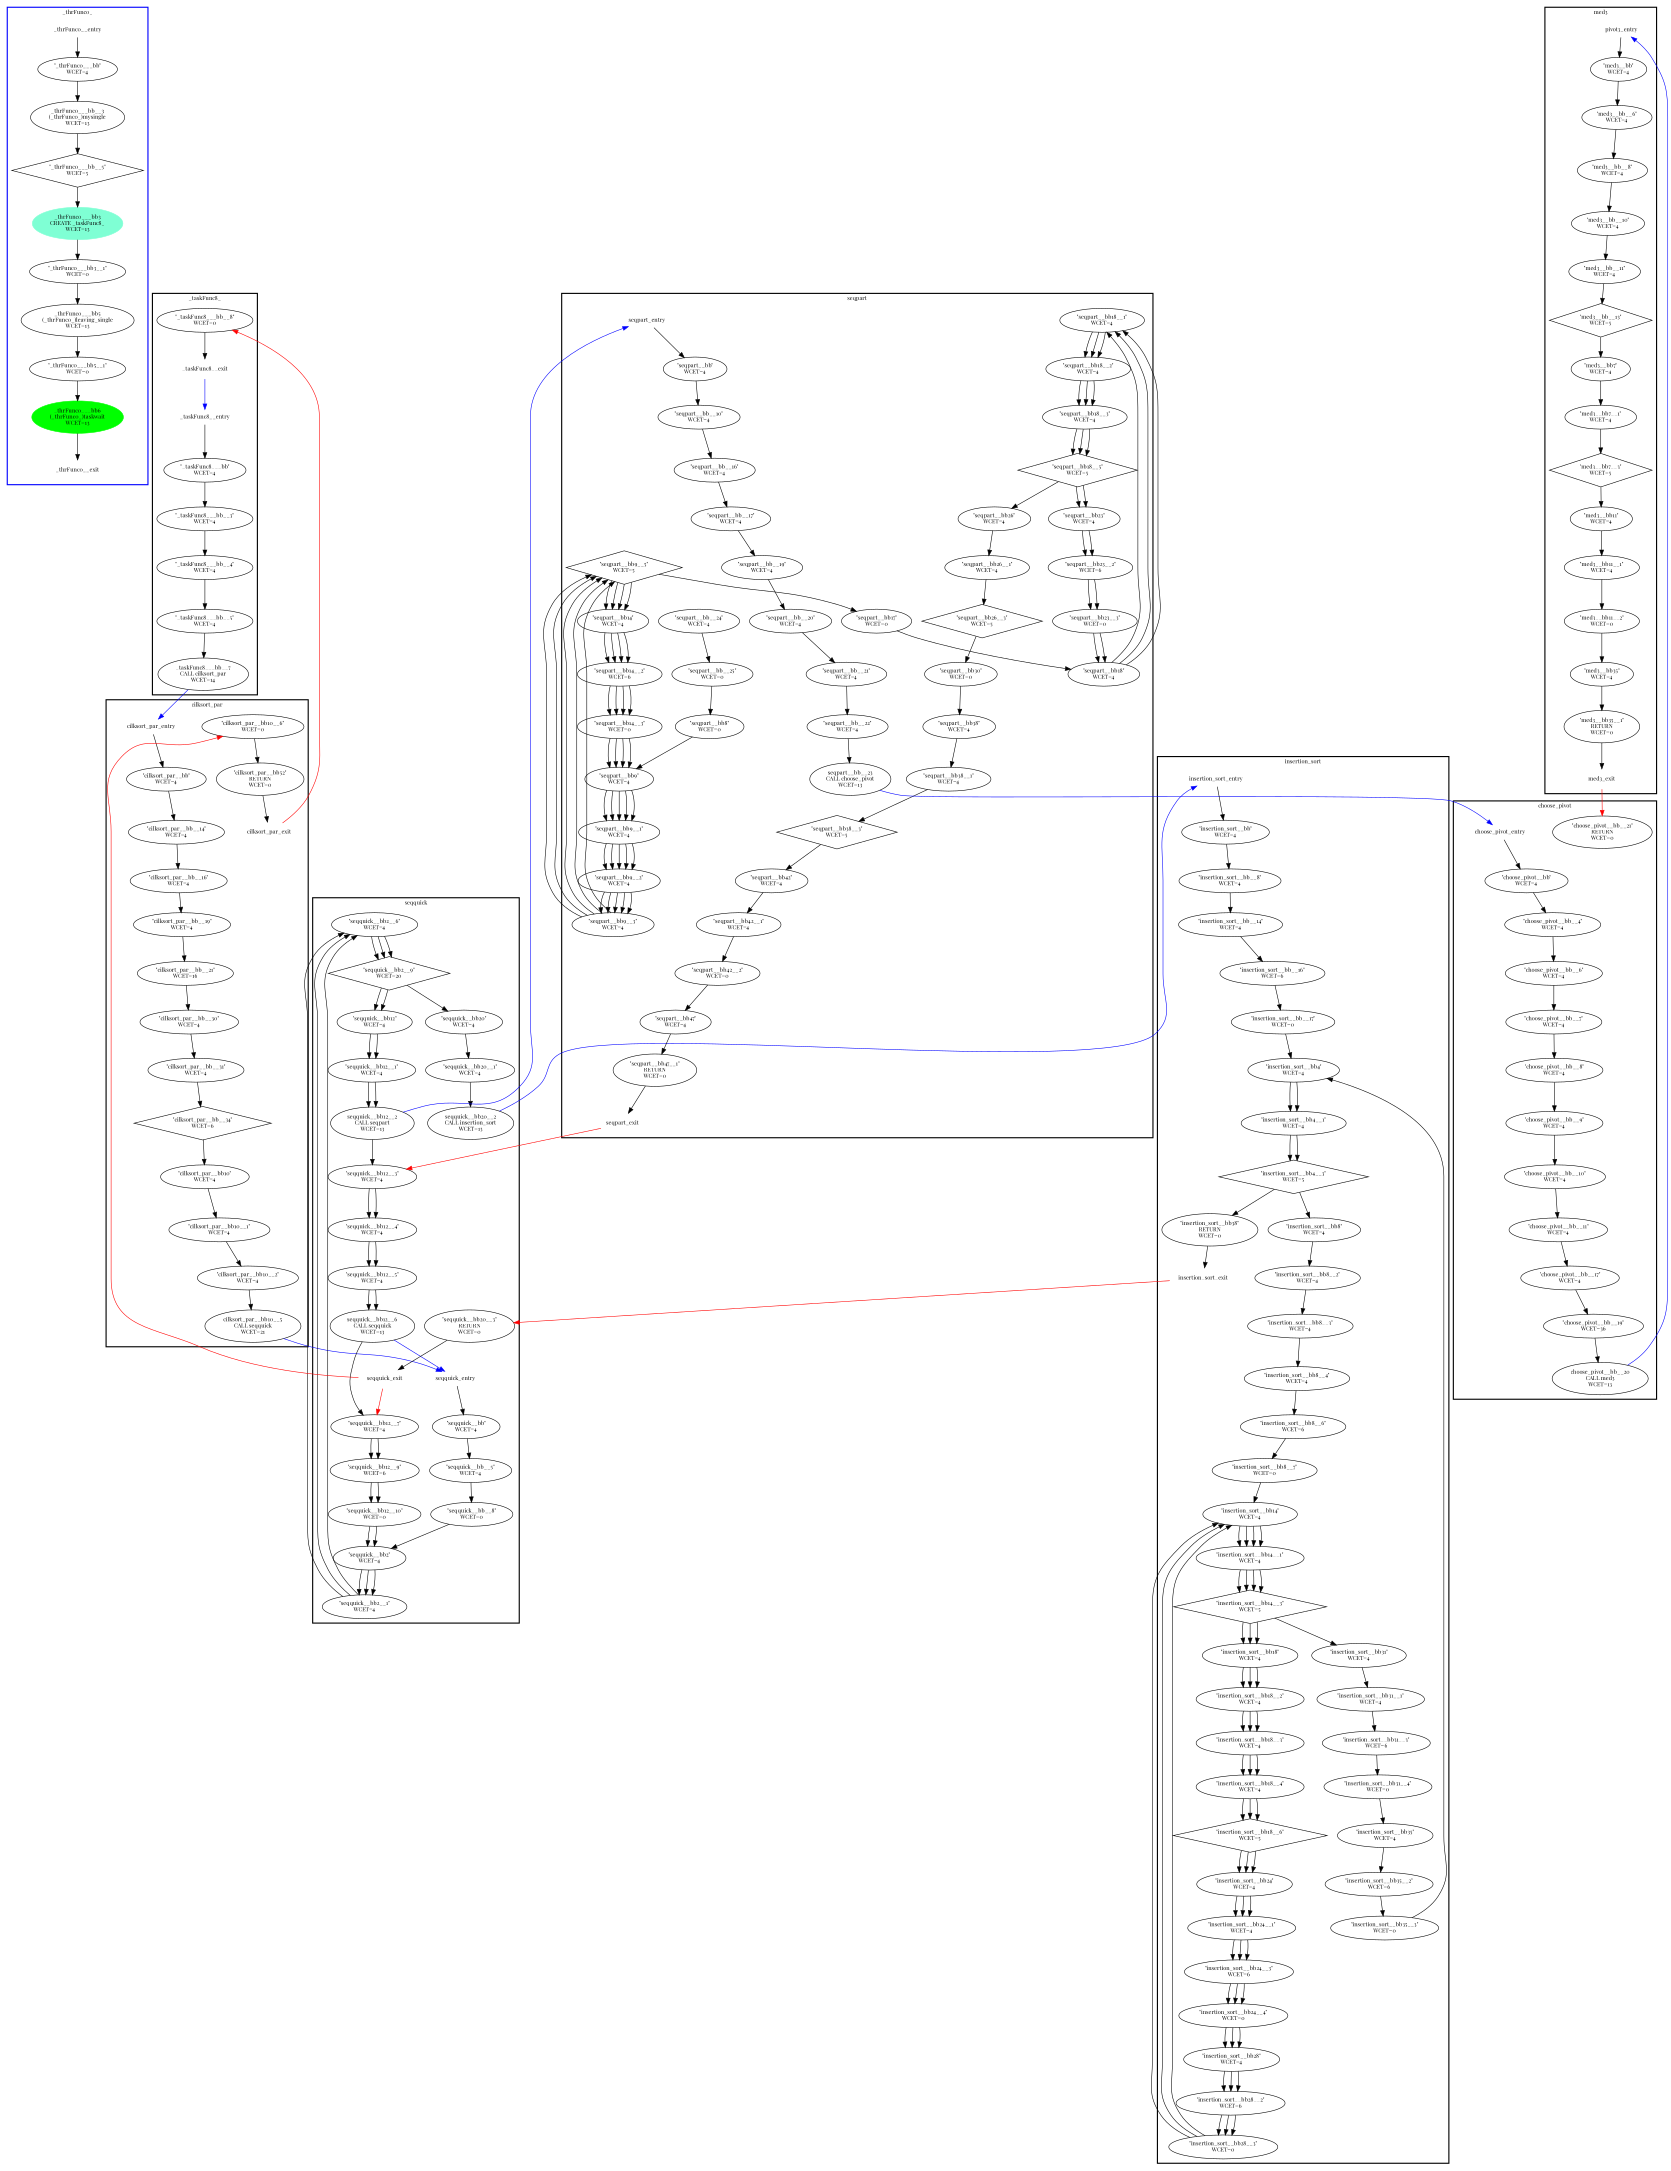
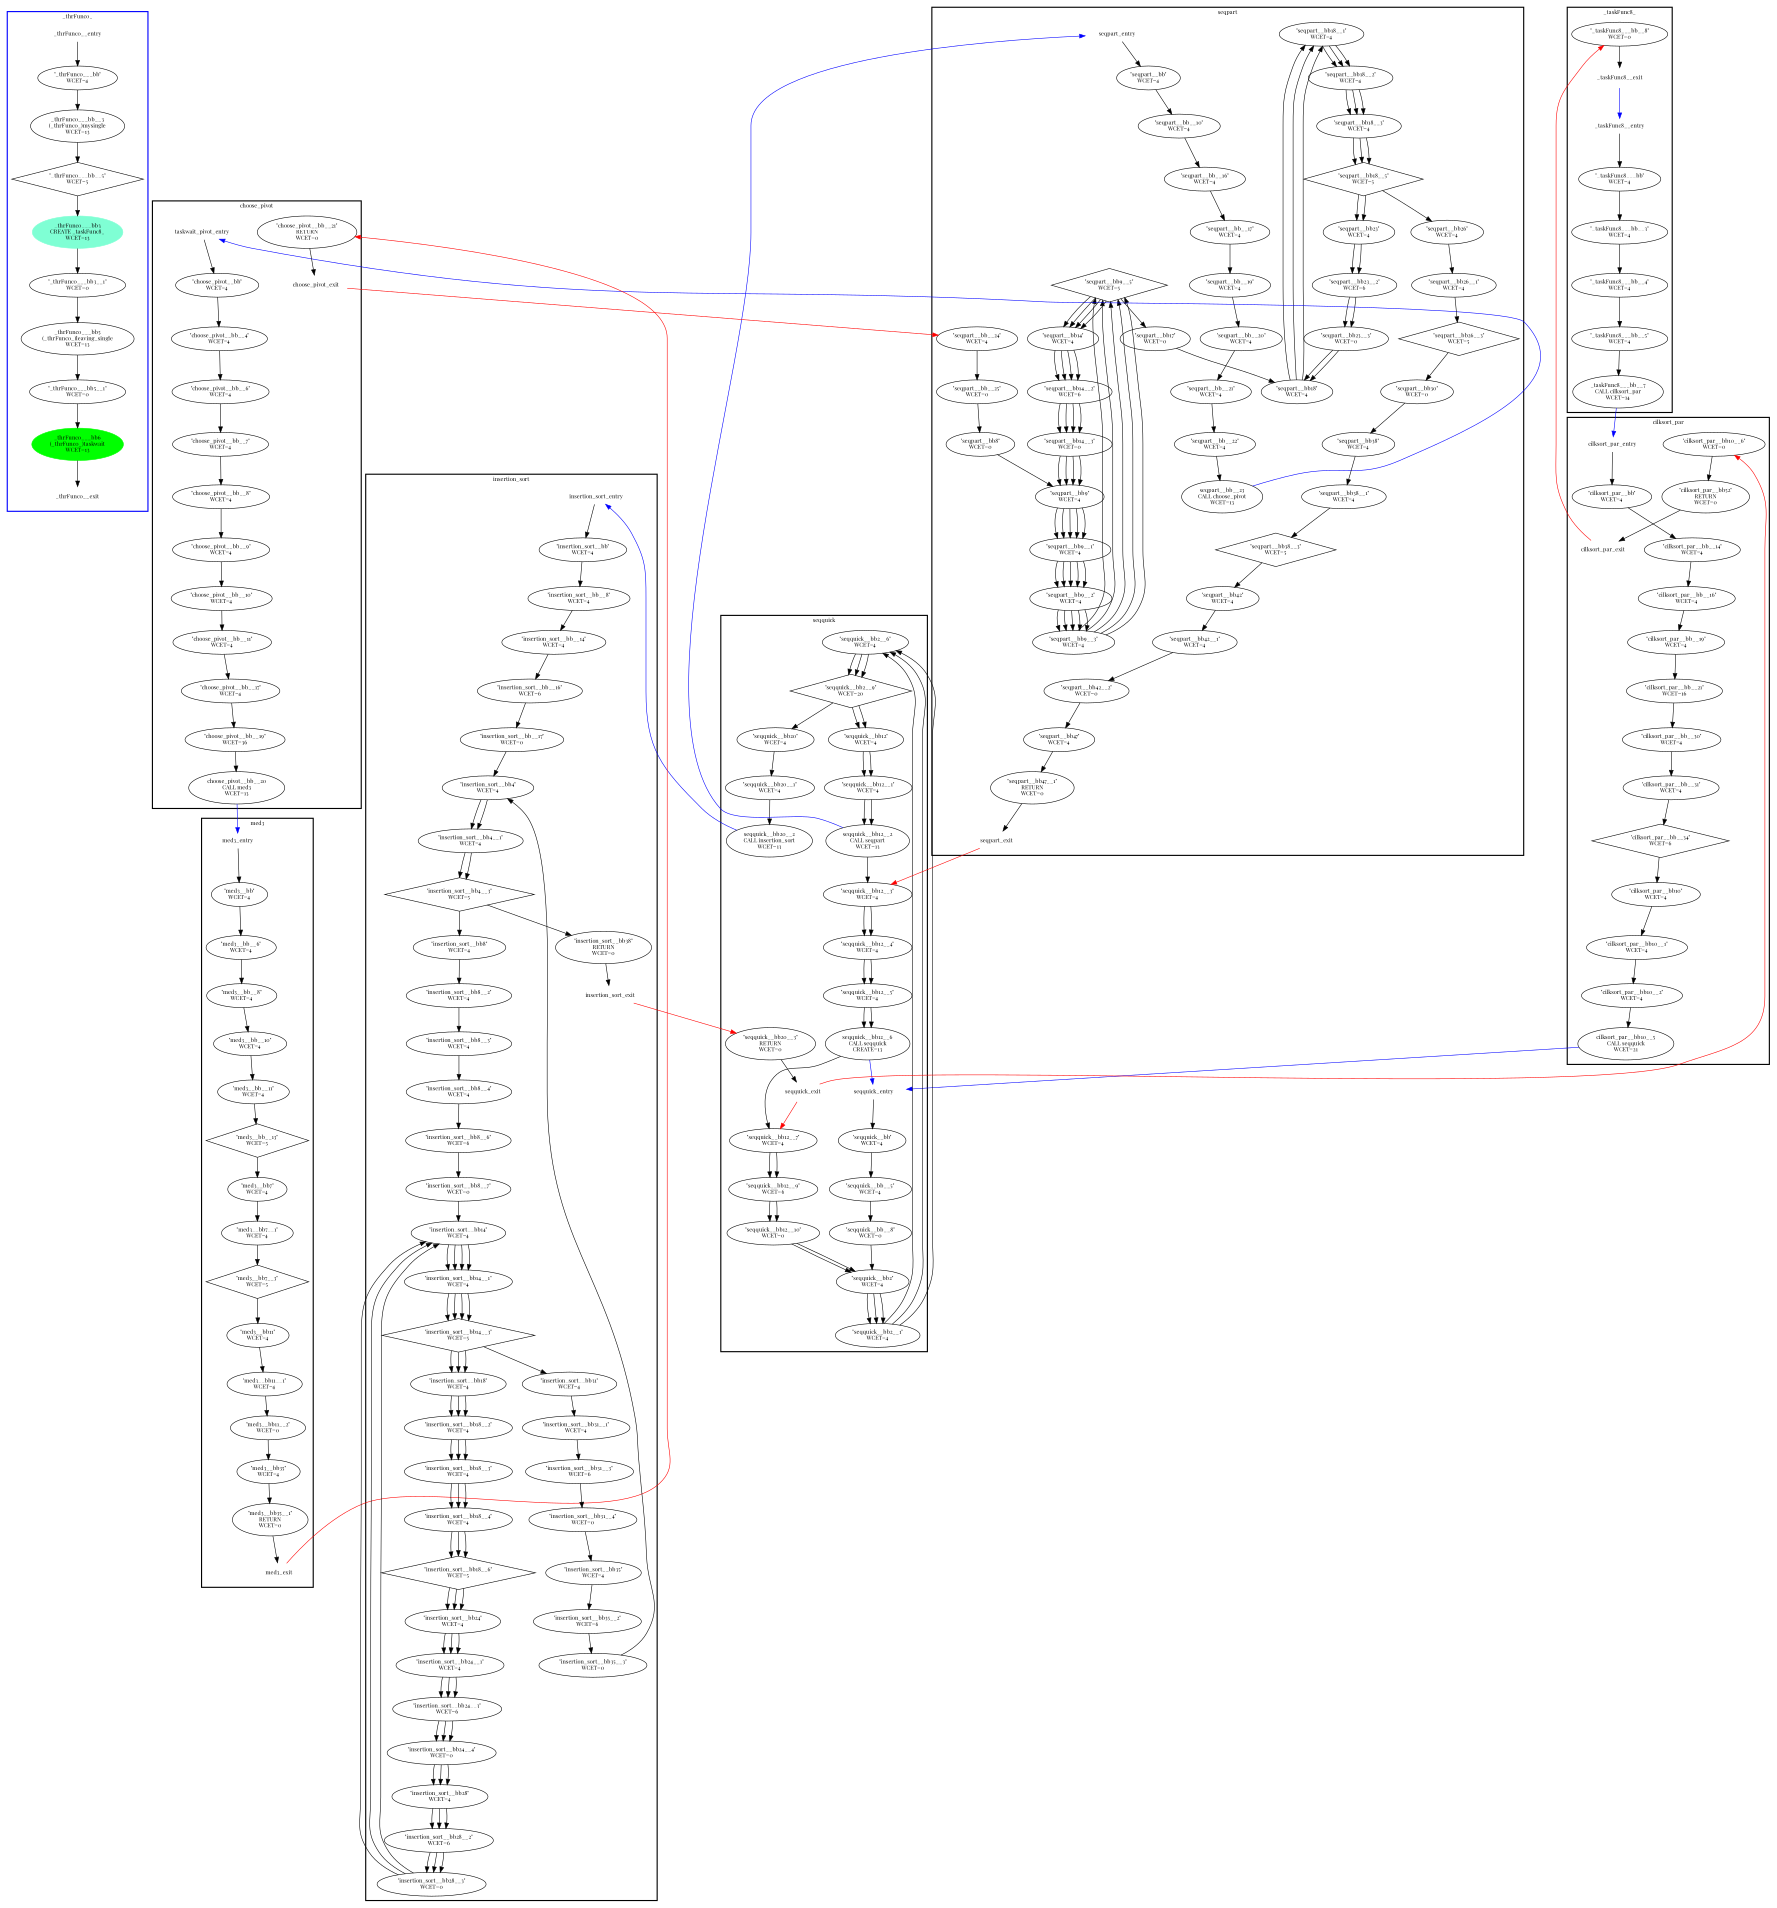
node "pivot3_entry": label "pivot3_entry" -> "med3_entry"
node "choose_pivot_exit": added
node "choose_pivot_entry": label "choose_pivot_entry" -> "taskwait_pivot_entry"
node "seqquick__bb12__6 CALL seqquick WCET=13": label "seqquick__bb12__6 CALL seqquick WCET=13" -> "seqquick__bb12__6 CALL seqquick CREATE=13"
